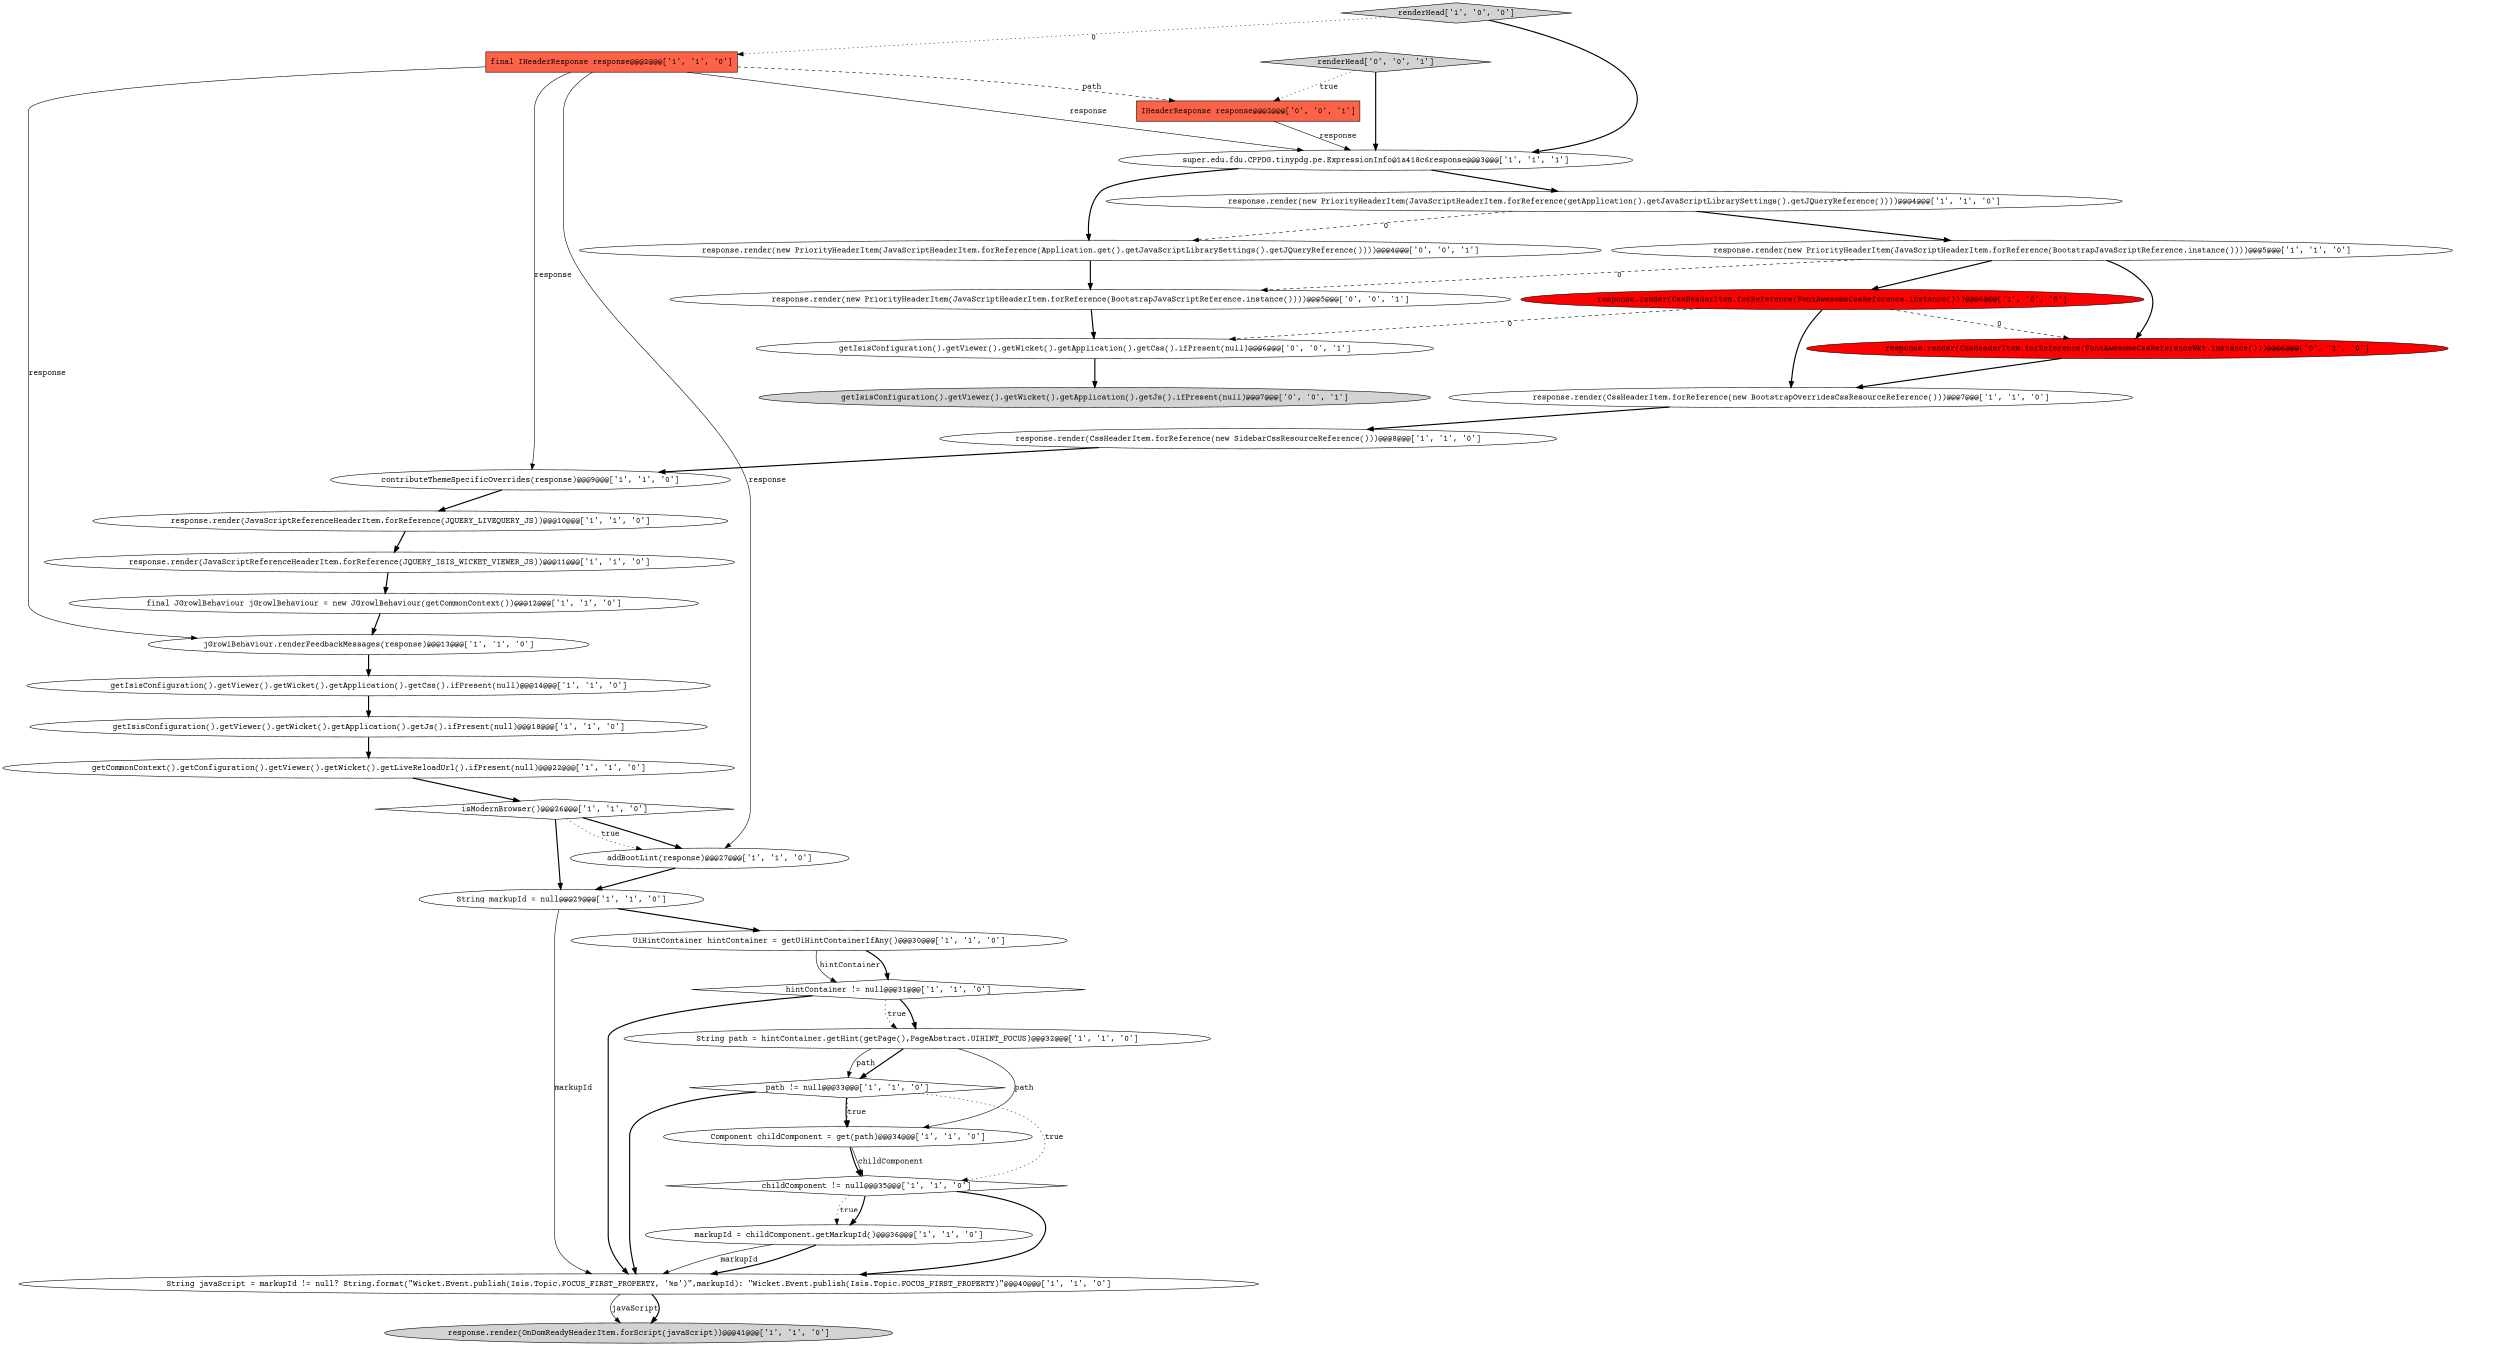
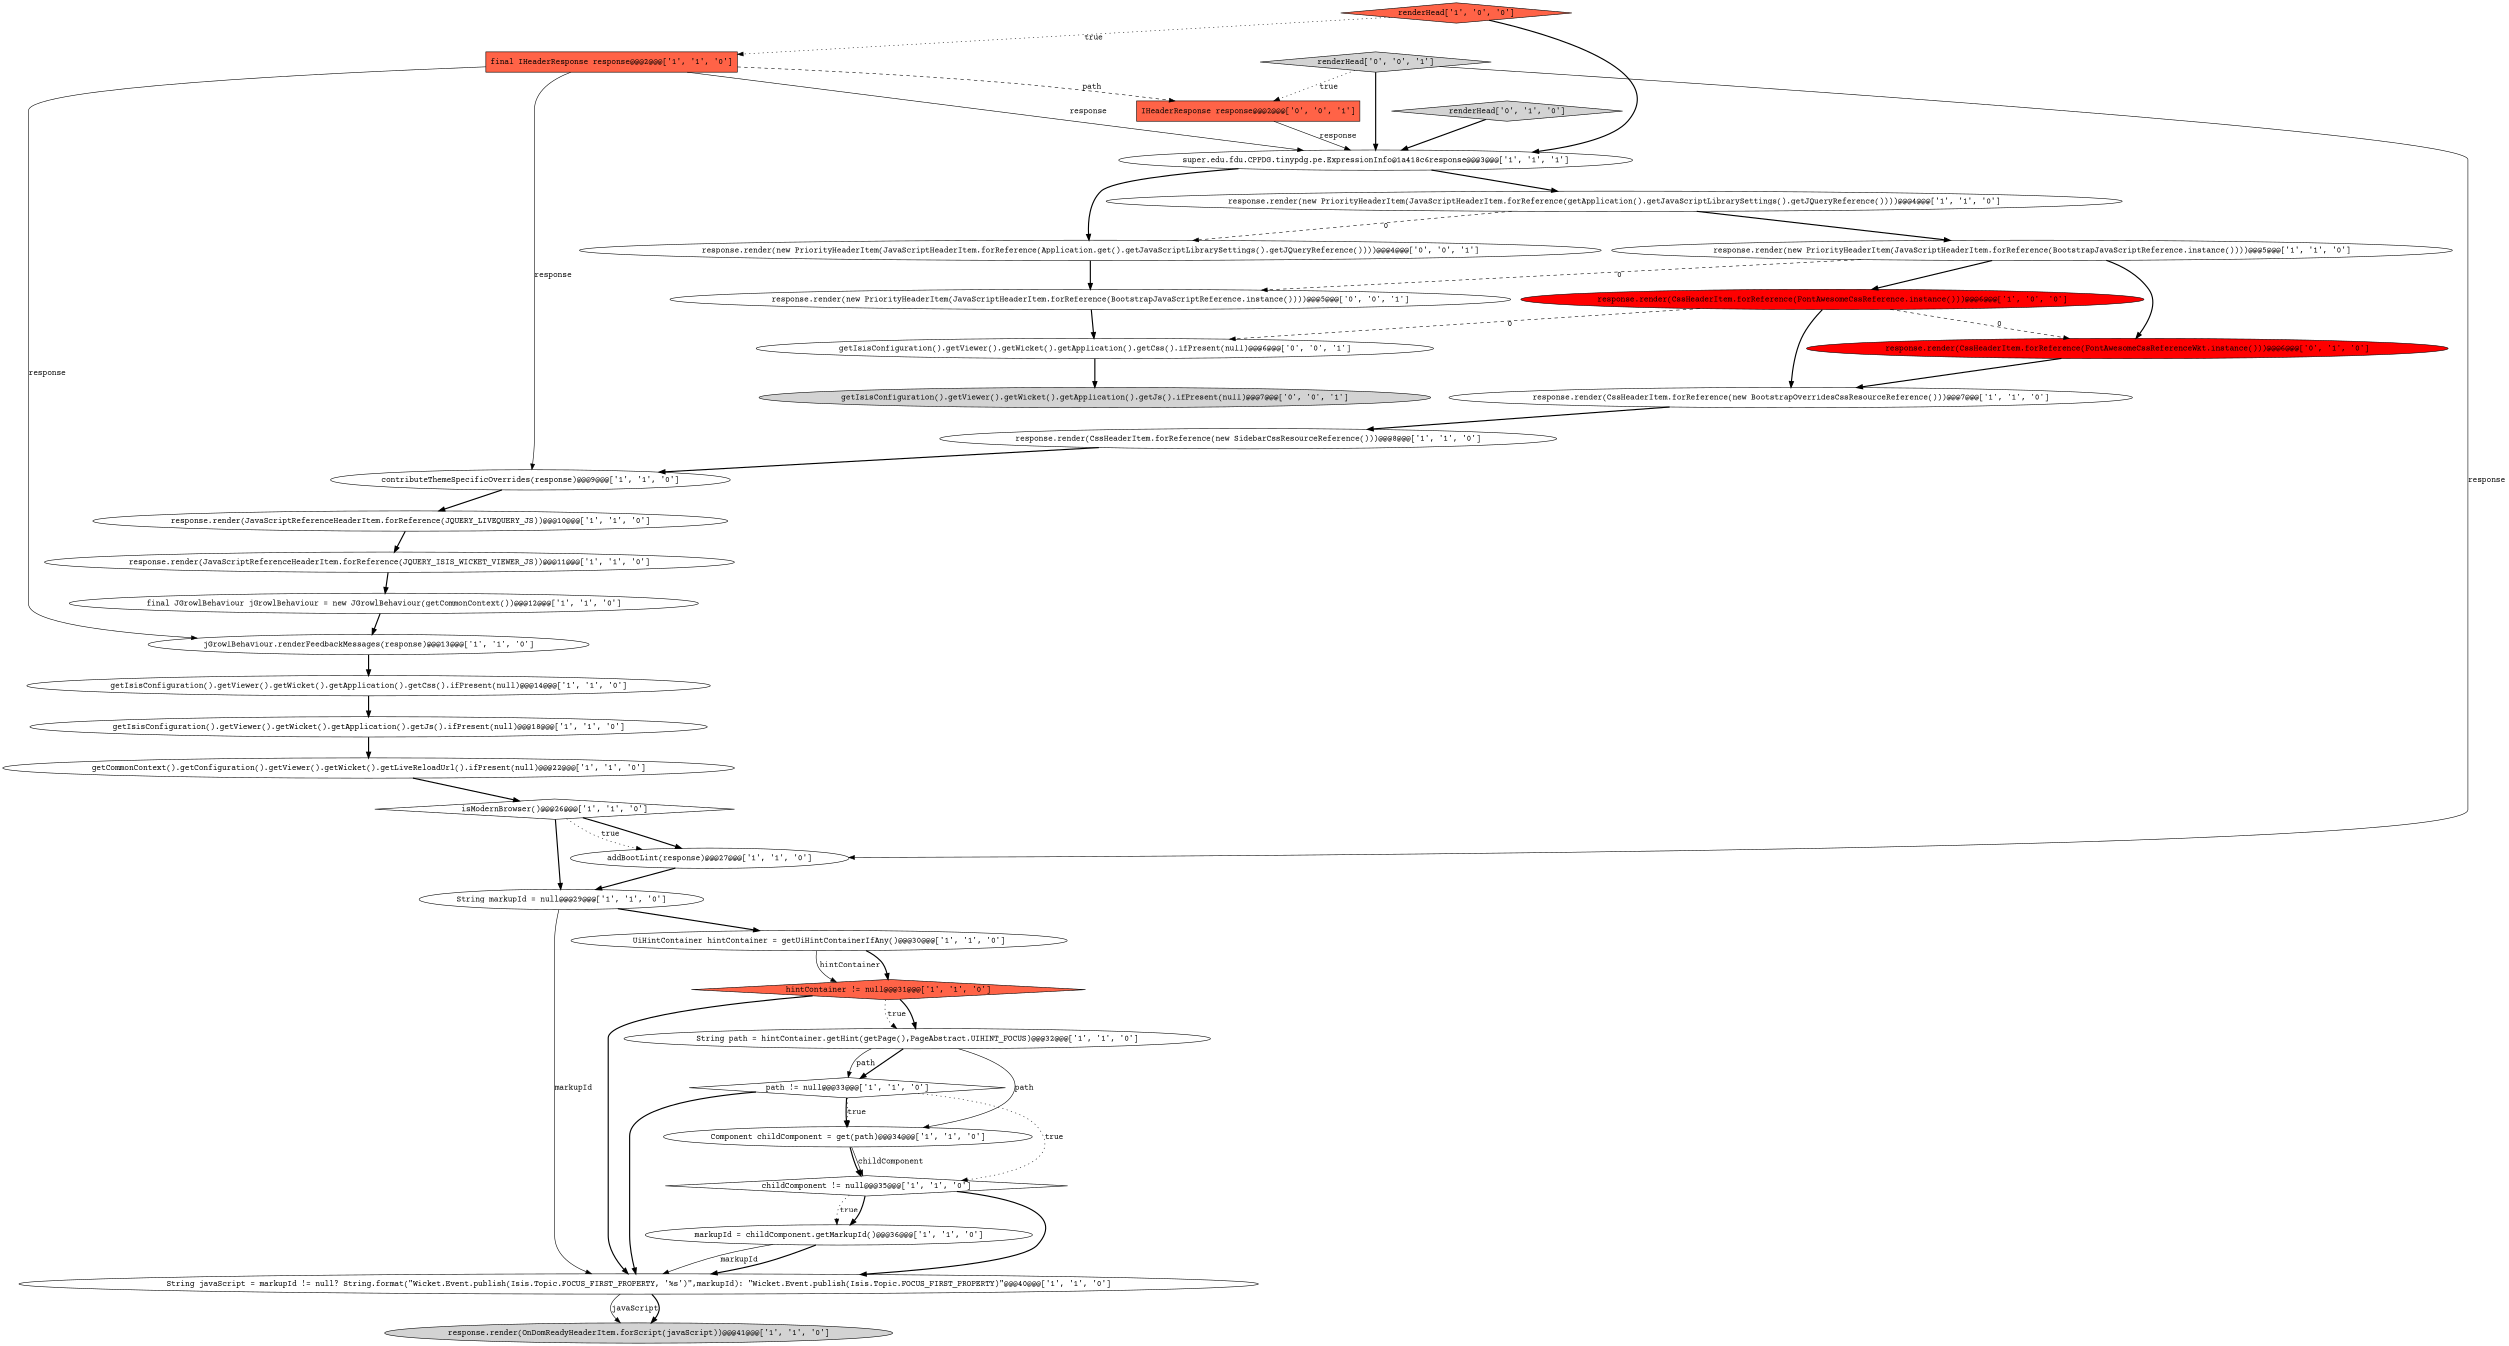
node "renderHead['1', '0', '0']": fillcolor lightgray -> tomato
edge "renderHead['1', '0', '0']" -> "final IHeaderResponse response@@@2@@@['1', '1', '0']": label "0" -> "true"
node "renderHead['0', '1', '0']": added
edge "final IHeaderResponse response@@@2@@@['1', '1', '0']" -> "addBootLint(response)@@@27@@@['1', '1', '0']": now "renderHead['0', '0', '1']" -> "addBootLint(response)@@@27@@@['1', '1', '0']"
node "hintContainer != null@@@31@@@['1', '1', '0']": fillcolor white -> tomato
